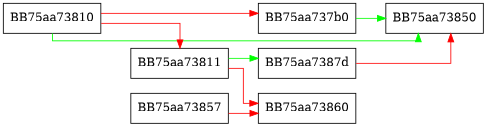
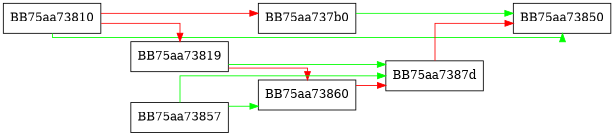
node "BB75aa73811": label "BB75aa73811" -> "BB75aa73819"
edge "BB75aa73857" -> "BB75aa7387d": added
edge "BB75aa73860" -> "BB75aa7387d": added
edge "BB75aa73857" -> "BB75aa73860": color red -> green
